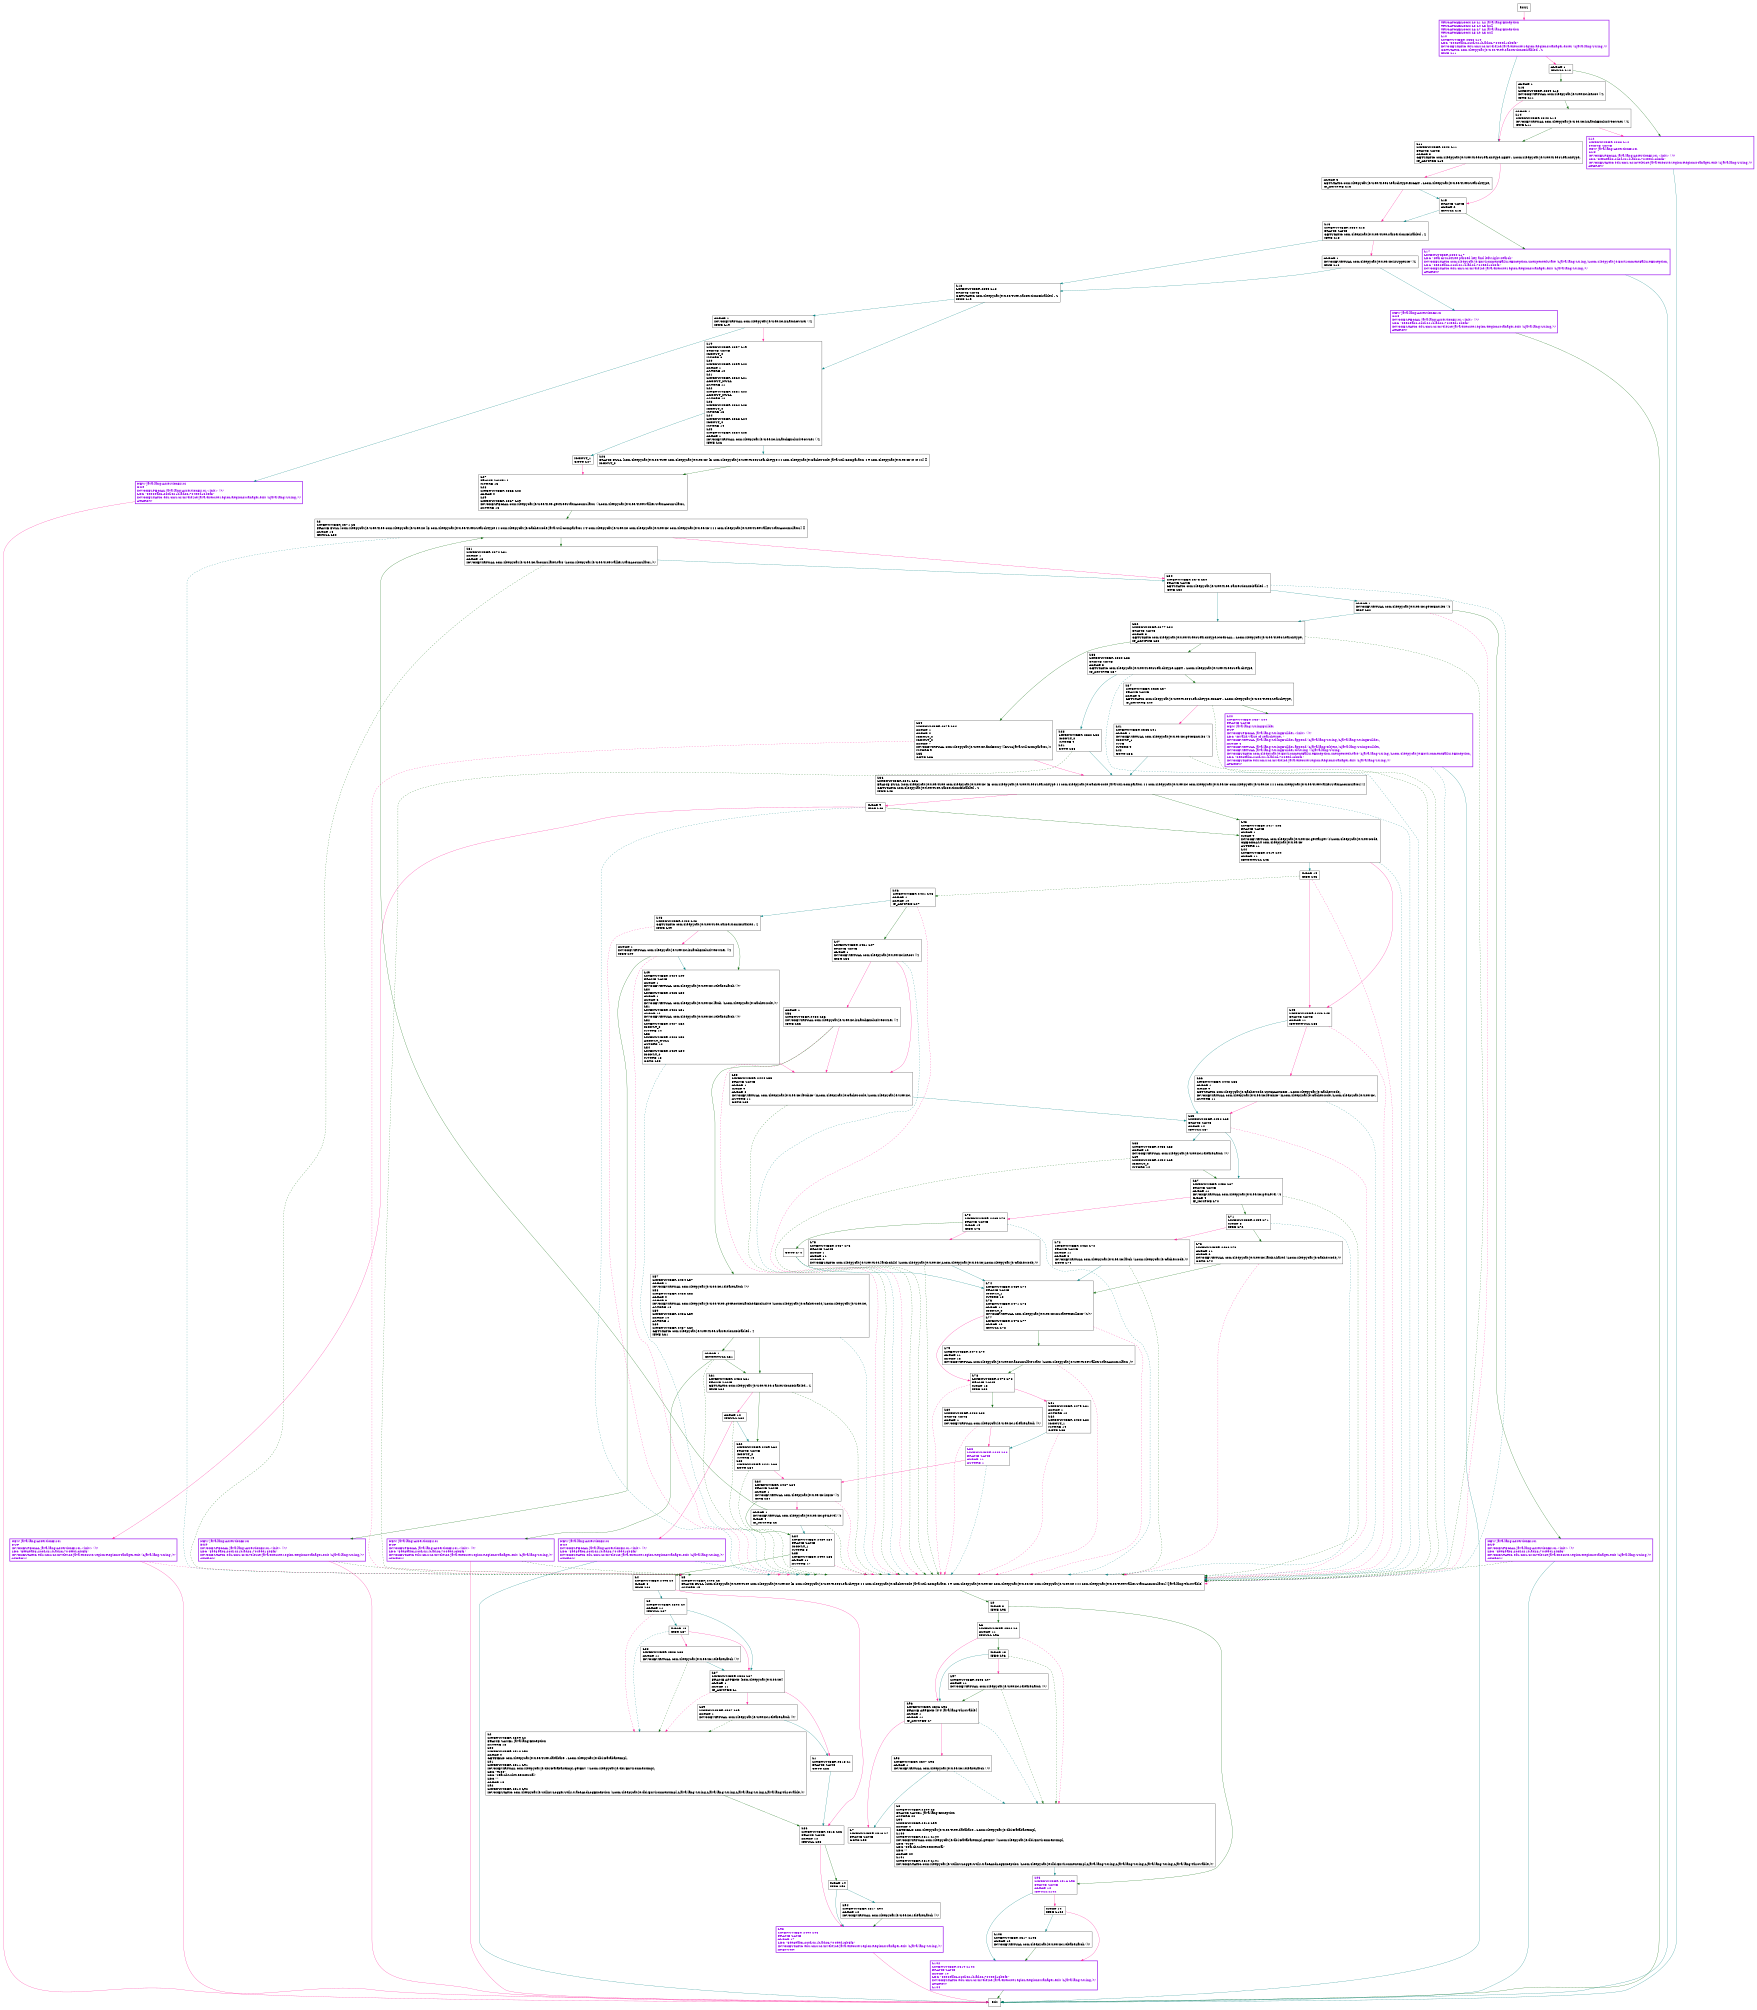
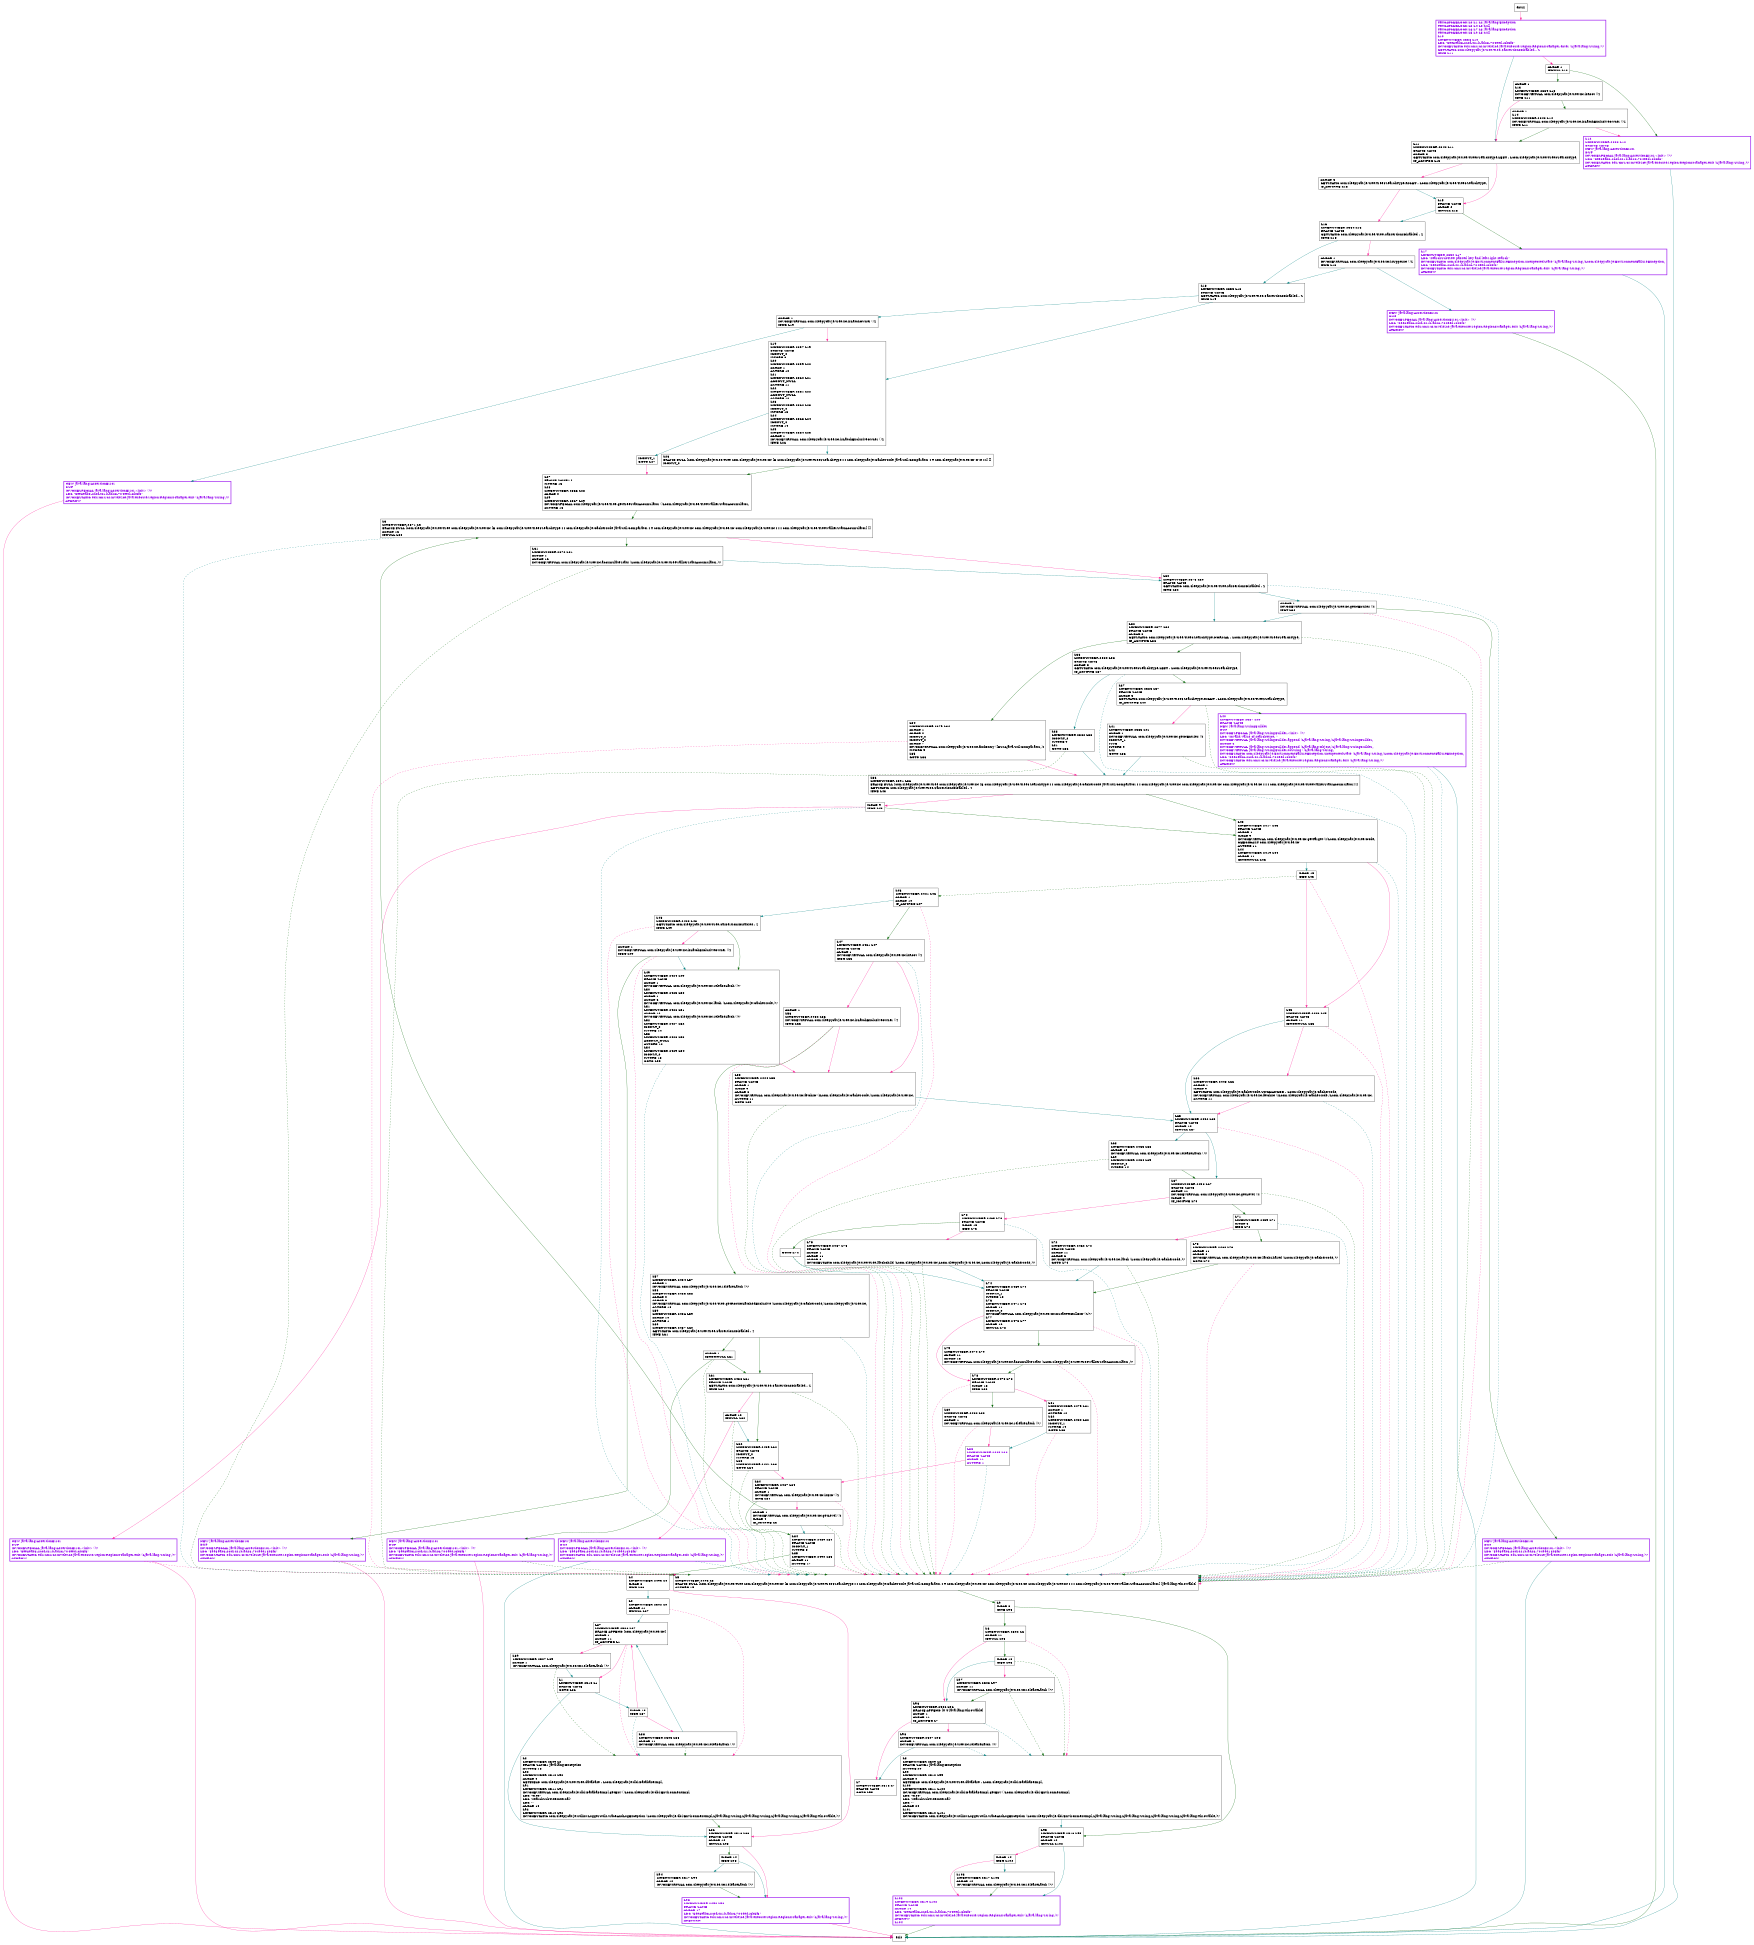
edge "L0 LINENUMBER 2502 L0 ALOAD 11 IFNULL L87" -> "ILOAD 13 IFEQ L87": now "L1 LINENUMBER 2513 L1 FRAME SAME GOTO L86" -> "ILOAD 13 IFEQ L87"
node "L95 LINENUMBER 2516 L95 FRAME SAME ALOAD 12 IFNULL L102": fontcolor purple -> black
